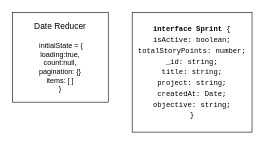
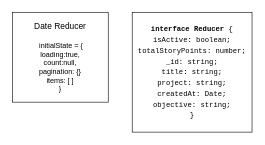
node "interface Sprint { isActive: boolean; totalStoryPoints: number; _id: string; title: string; project: string; createdAt: Date; objective: string; }": label "interface Sprint { isActive: boolean; totalStoryPoints: number; _id: string; title: string; project: string; createdAt: Date; objective: string; }" -> "interface Reducer { isActive: boolean; totalStoryPoints: number; _id: string; title: string; project: string; createdAt: Date; objective: string; }"
